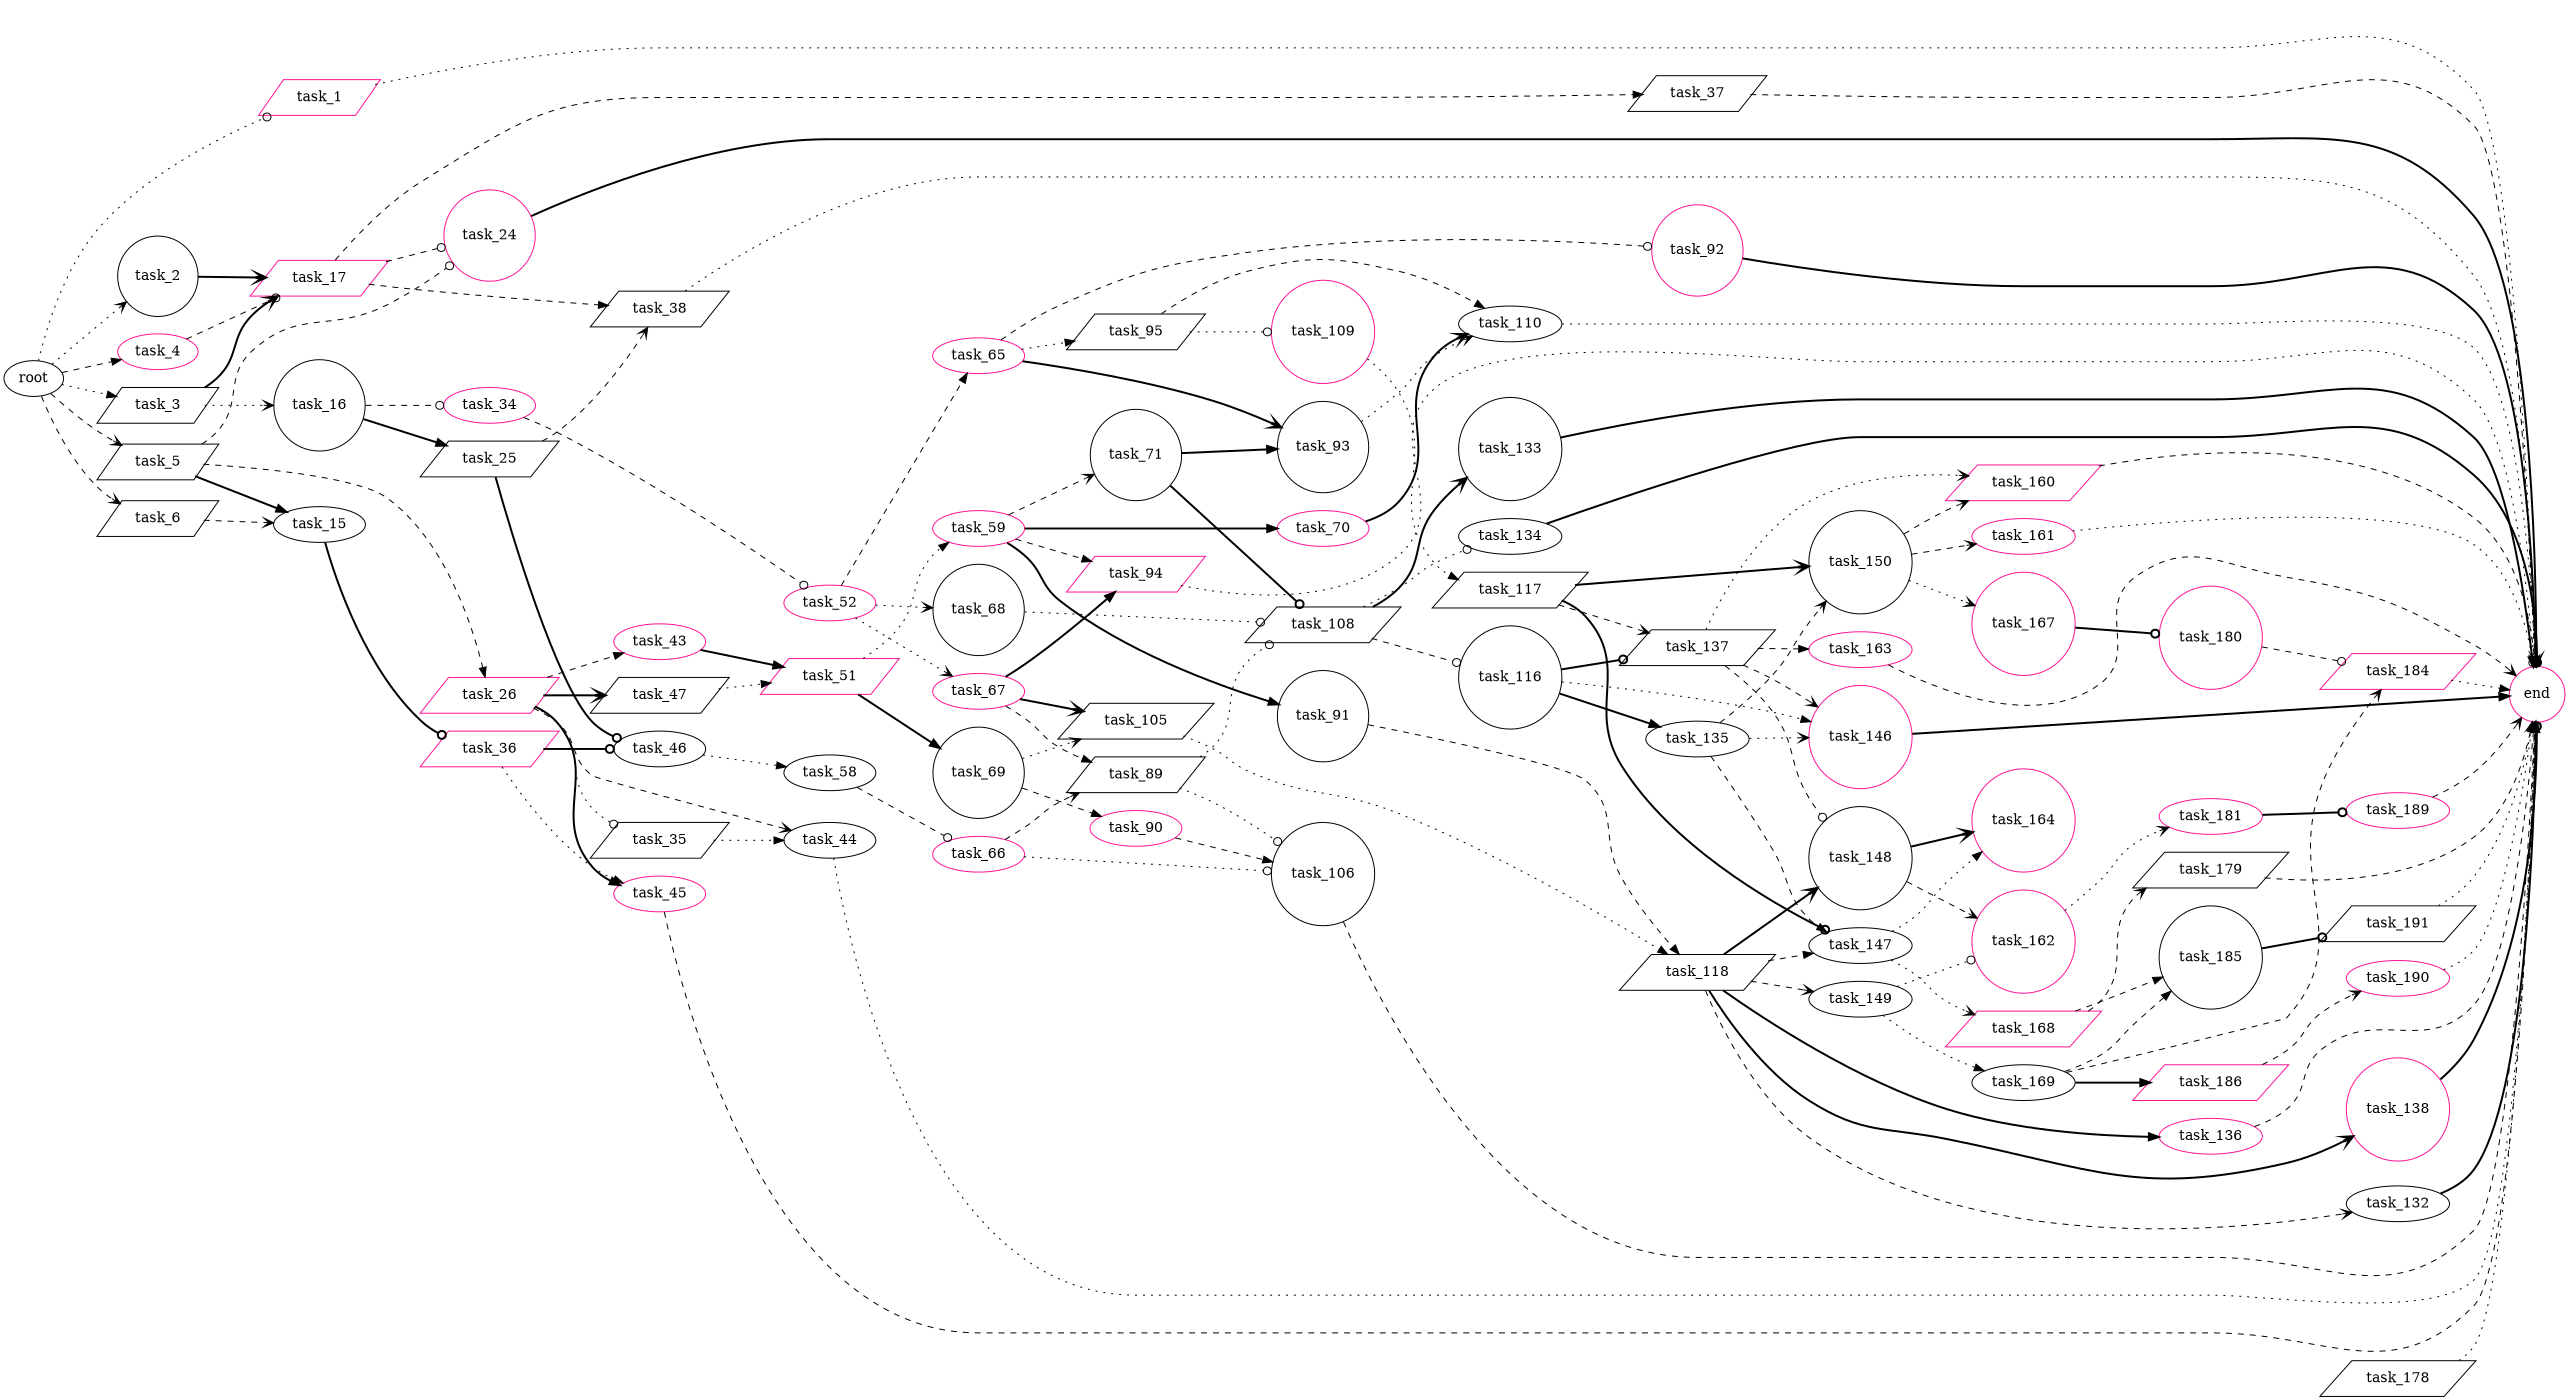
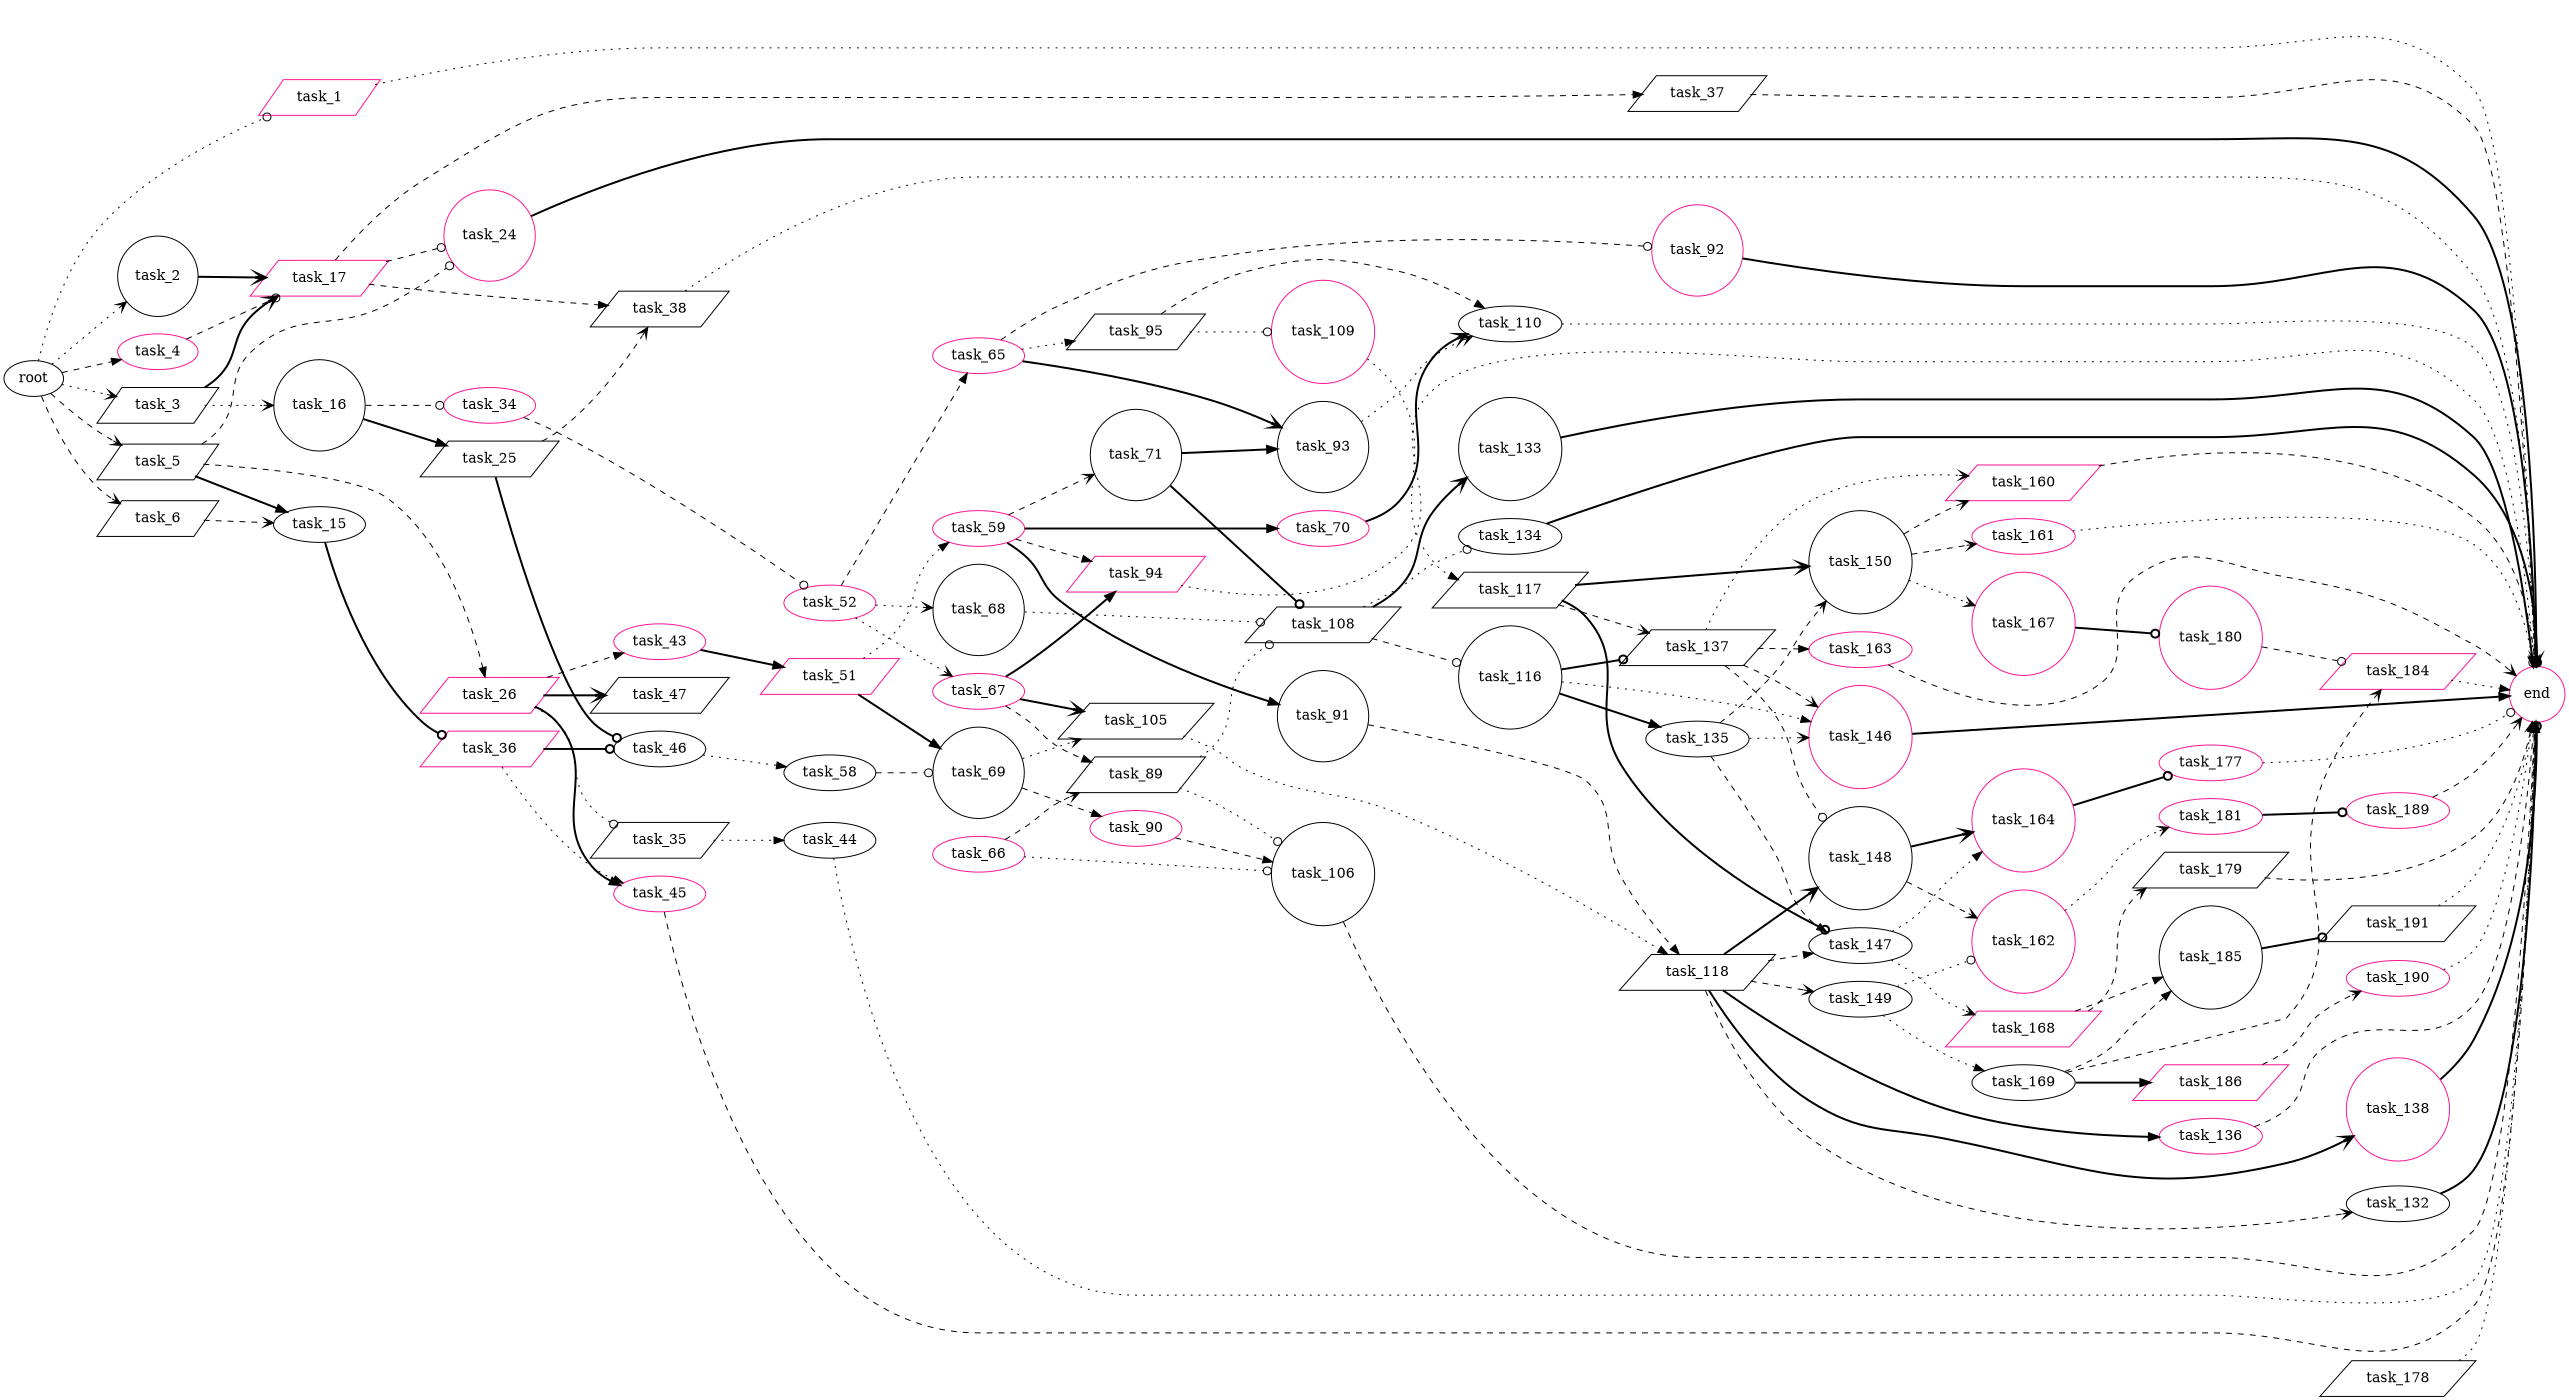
edge "root" -> "task_3": arrowhead normal -> vee
edge "task_47" -> "task_51": removed
node "task_177": added
edge "task_26" -> "task_44": removed
edge "task_58" -> "task_66": now "task_58" -> "task_69"
